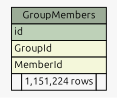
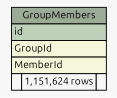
node "GroupMembers": text "1,151,224 rows" -> "1,151,624 rows"
